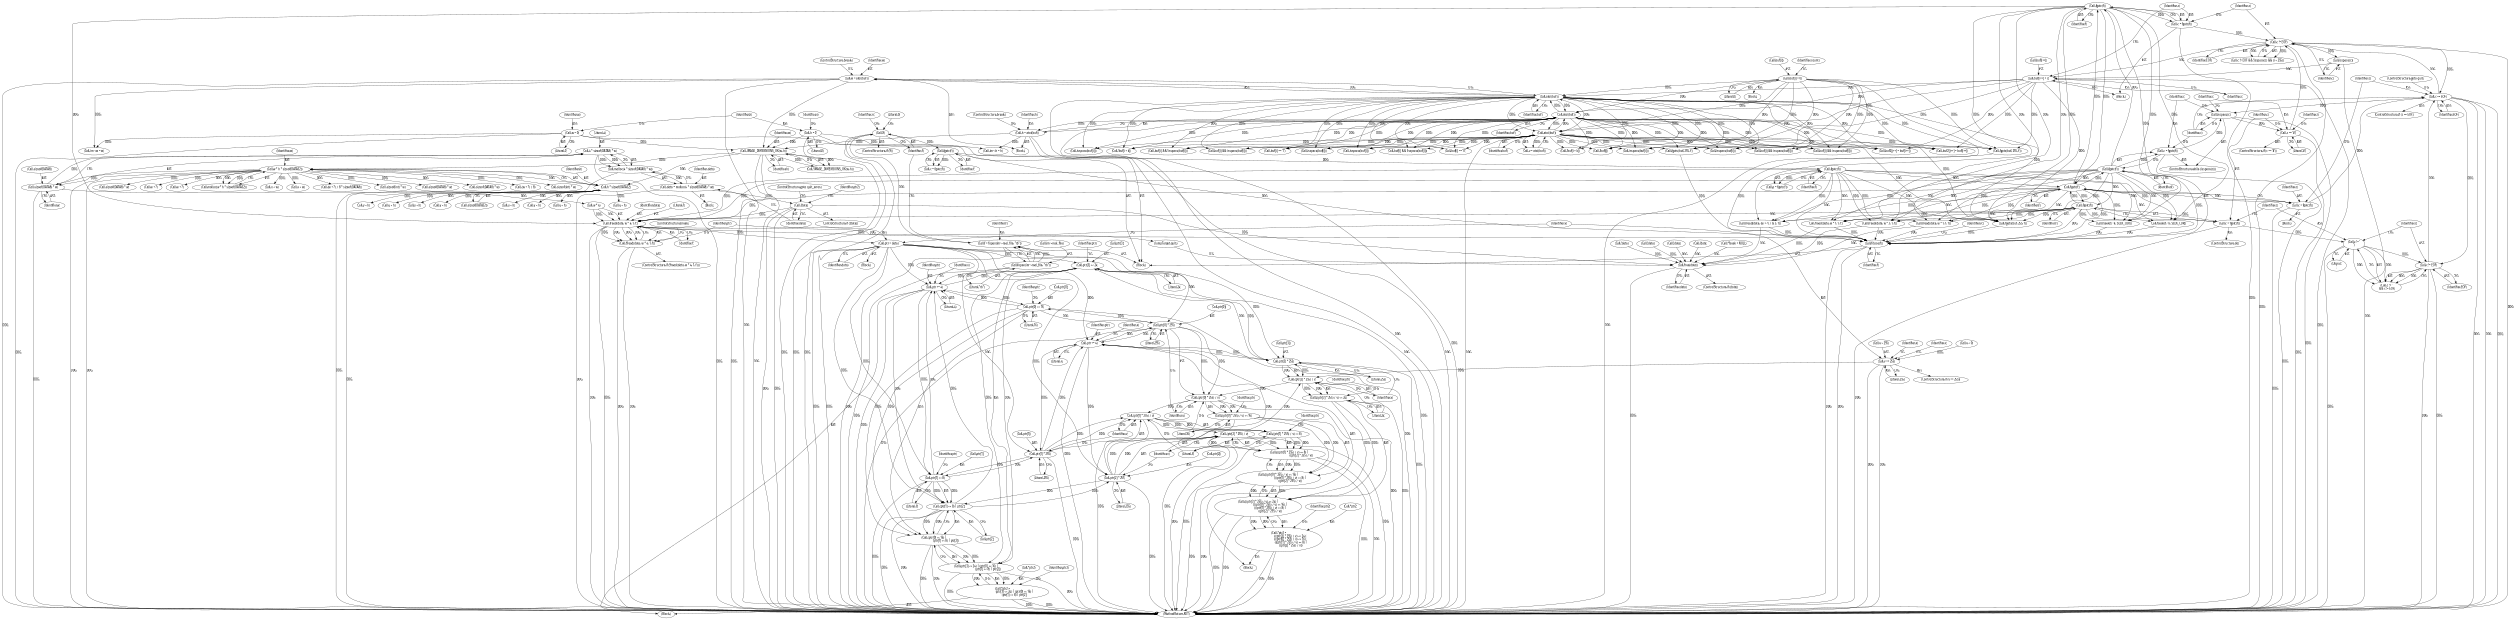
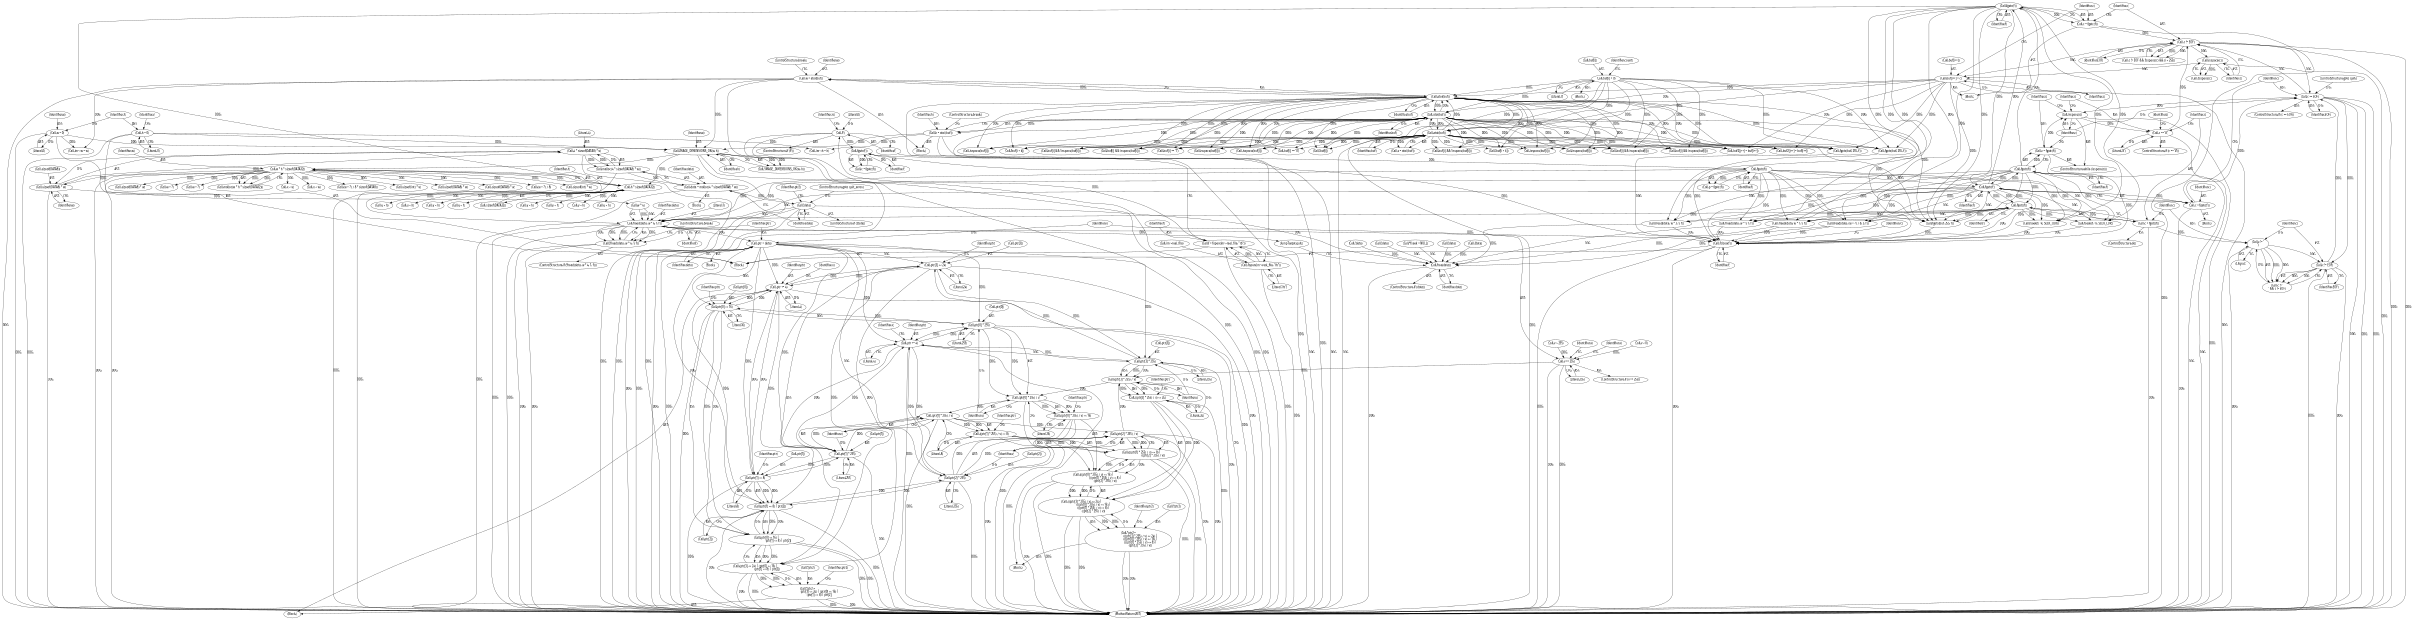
node "(Call,!isspace(c))": added
edge "(Call,ptr = data)" -> "(Call,ptr[0] << 16)": added, label "DDG:"
edge "(Call,v > 255)" -> "(Call,v == 255)": label "AST: " -> "DDG: "
